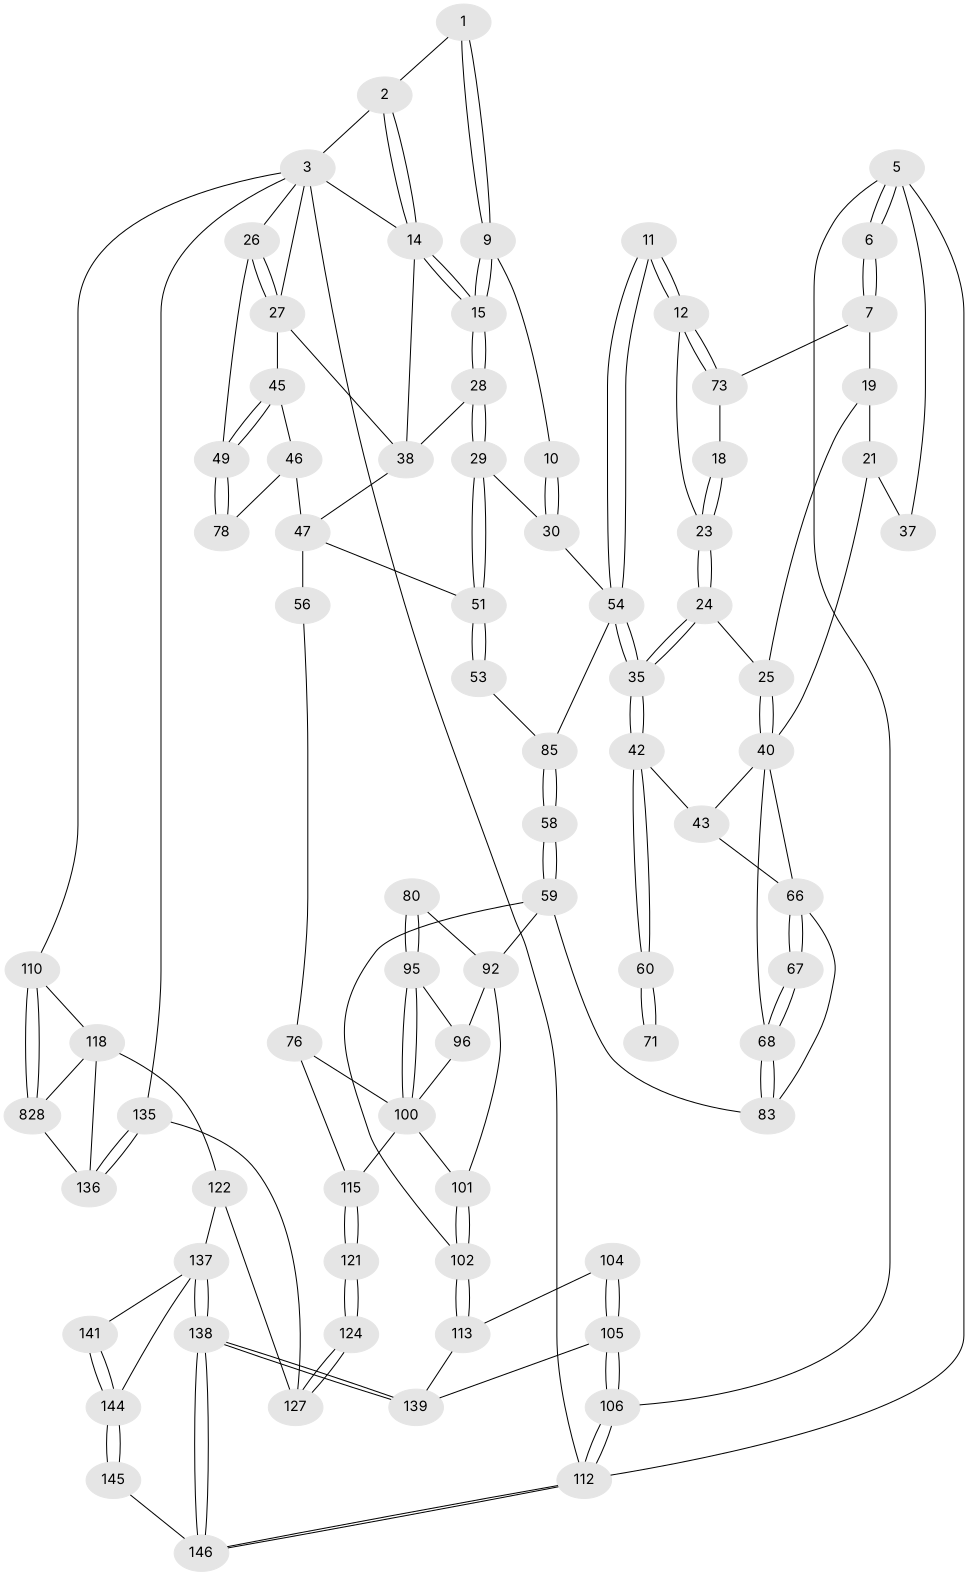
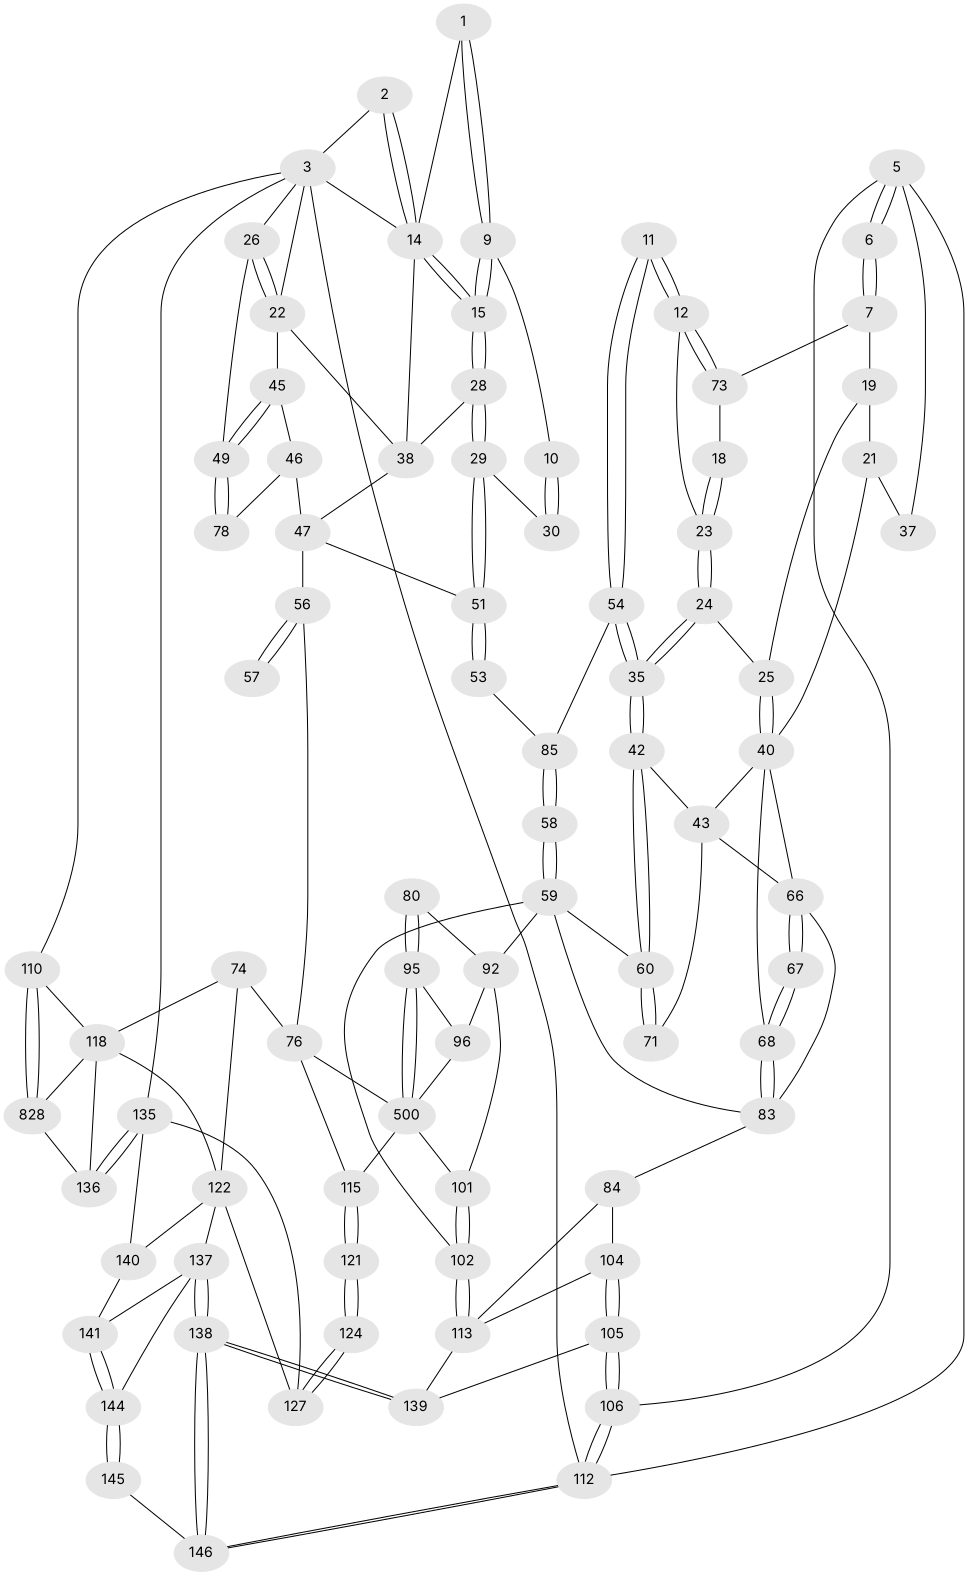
edge "1" -- "2": now "1" -- "14"
node "27": label "27" -> "22"
edge "30" -- "54": removed
node "57": added
edge "59" -- "60": added
edge "43" -- "71": added
node "74": added
node "100": label "100" -> "500"
node "84": added
node "140": added
